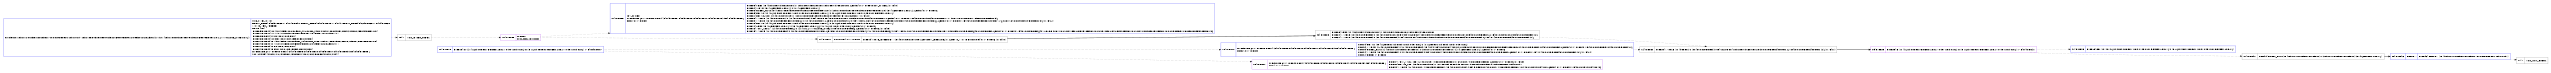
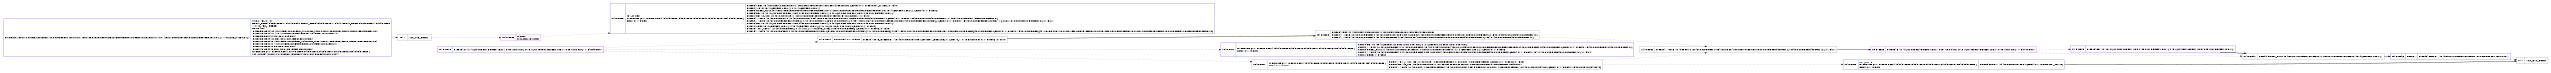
node "15: ?": text "MTH_ENTER_BLOCK" -> "MTH_USE_BLOCK"
edge "29: 0x0000" -> "22: 0x002f": now "18: 0x0019" -> "22: 0x002f"
edge "19: 0x001b" -> "24: 0x003a": now "20: 0x0027" -> "24: 0x003a"
edge "26: 0x0040" -> "27: 0x0041": added
node "16: ?": text "MTH_THIS_BLOCK" -> "MTH_EXIT_BLOCK"
node "21: 0x002e": added
